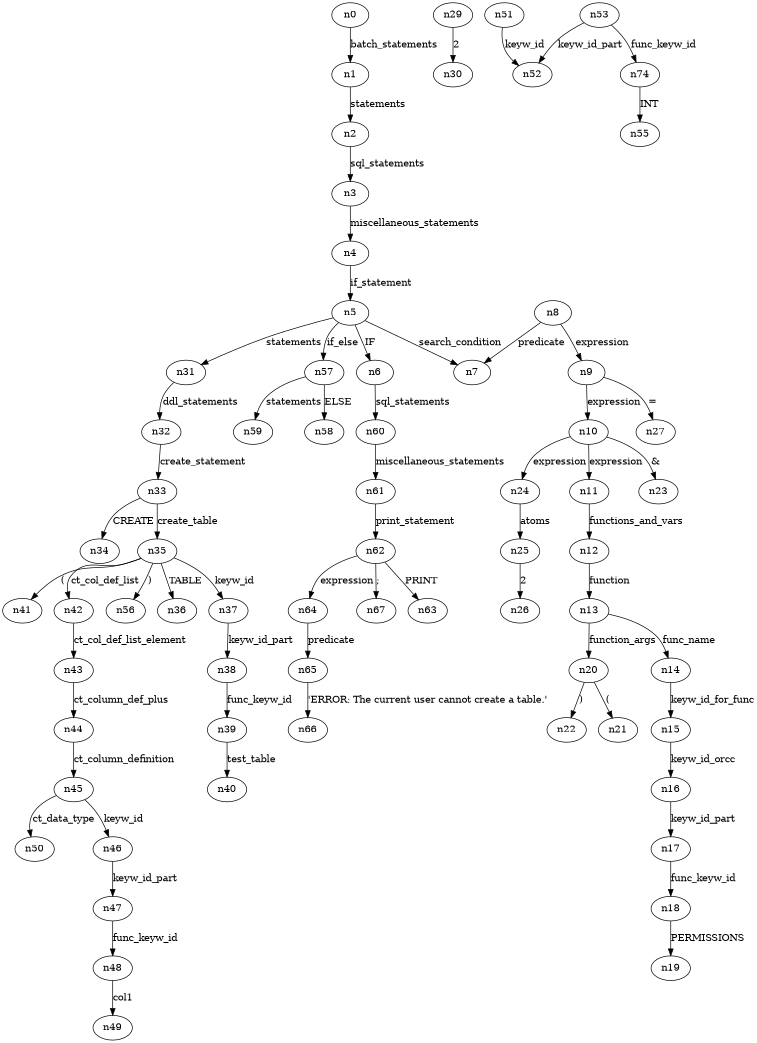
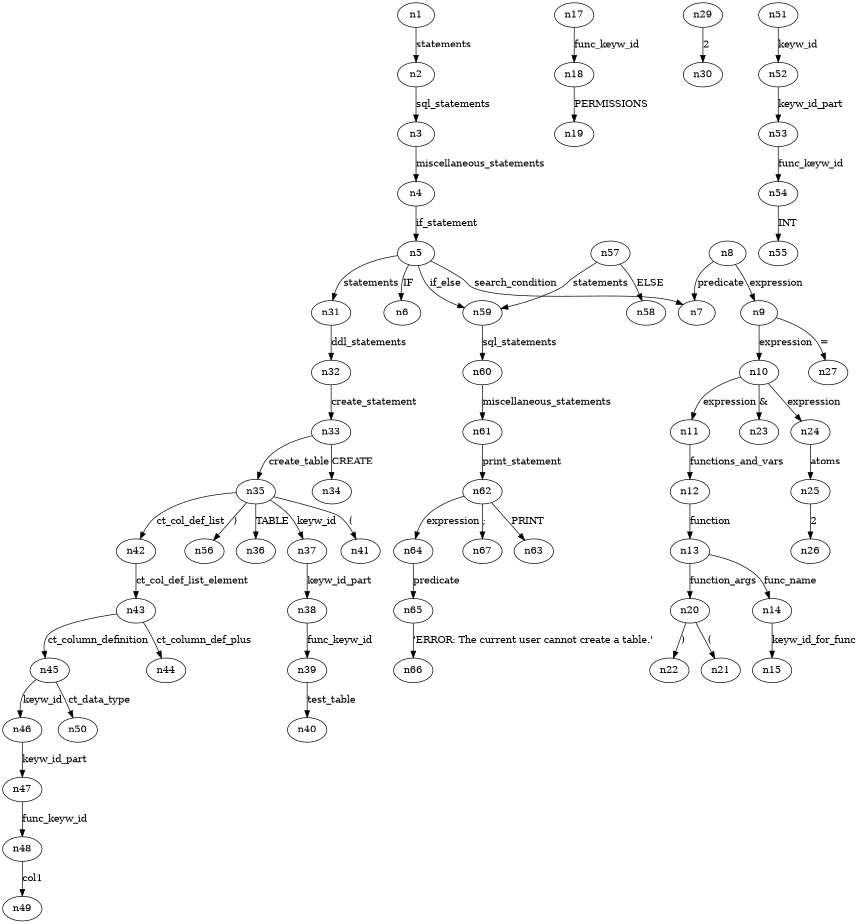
node "n0": removed
edge "n53" -> "n52": reversed
node "n74": label "n74" -> "n54"
edge "n5" -> "n57": now "n5" -> "n59"
edge "n6" -> "n60": now "n59" -> "n60"
edge "n44" -> "n45": now "n43" -> "n45"
node "n16": removed
